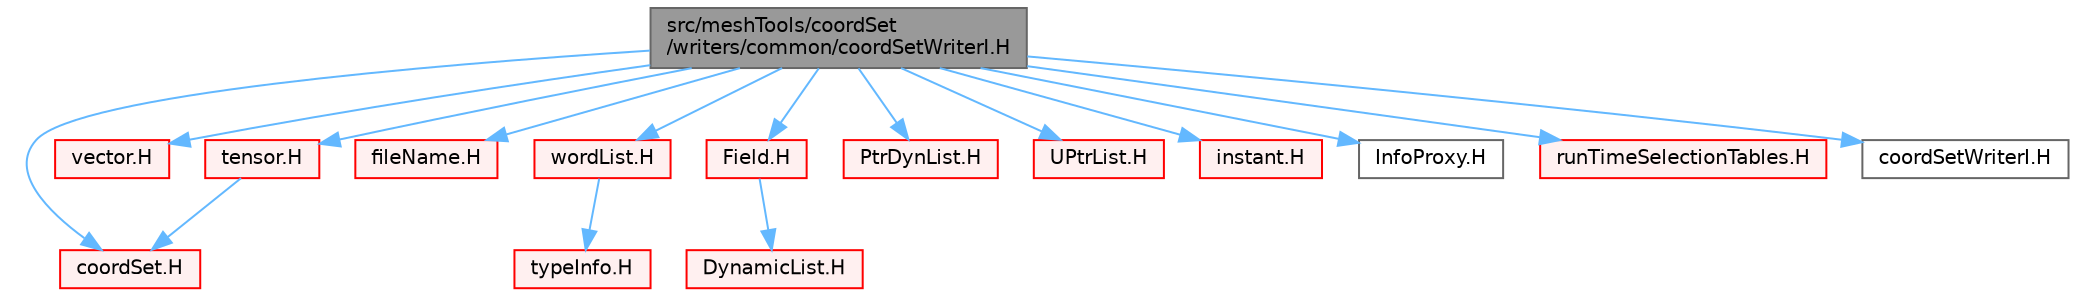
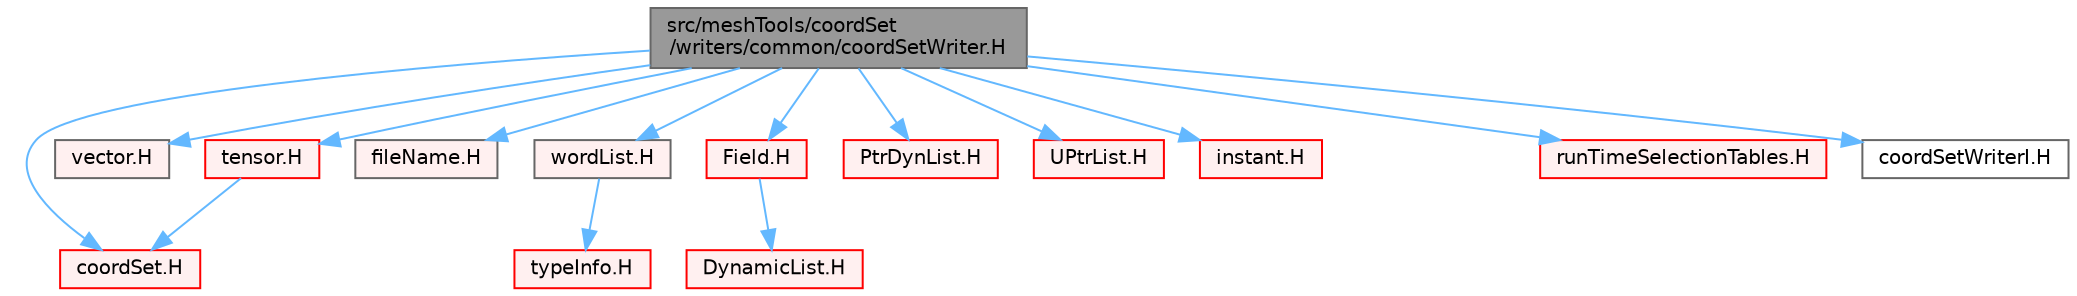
node "src/meshTools/coordSet /writers/common/coordSetWriterI.H": label "src/meshTools/coordSet /writers/common/coordSetWriterI.H" -> "src/meshTools/coordSet /writers/common/coordSetWriter.H"
node "vector.H": color red -> grey40
node "fileName.H": color red -> grey40
node "wordList.H": color red -> grey40
node "InfoProxy.H": removed
